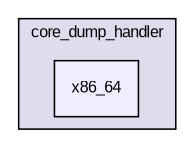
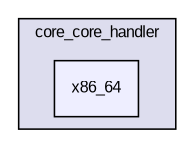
cluster "core_dump_handler": label "core_dump_handler" -> "core_core_handler"
